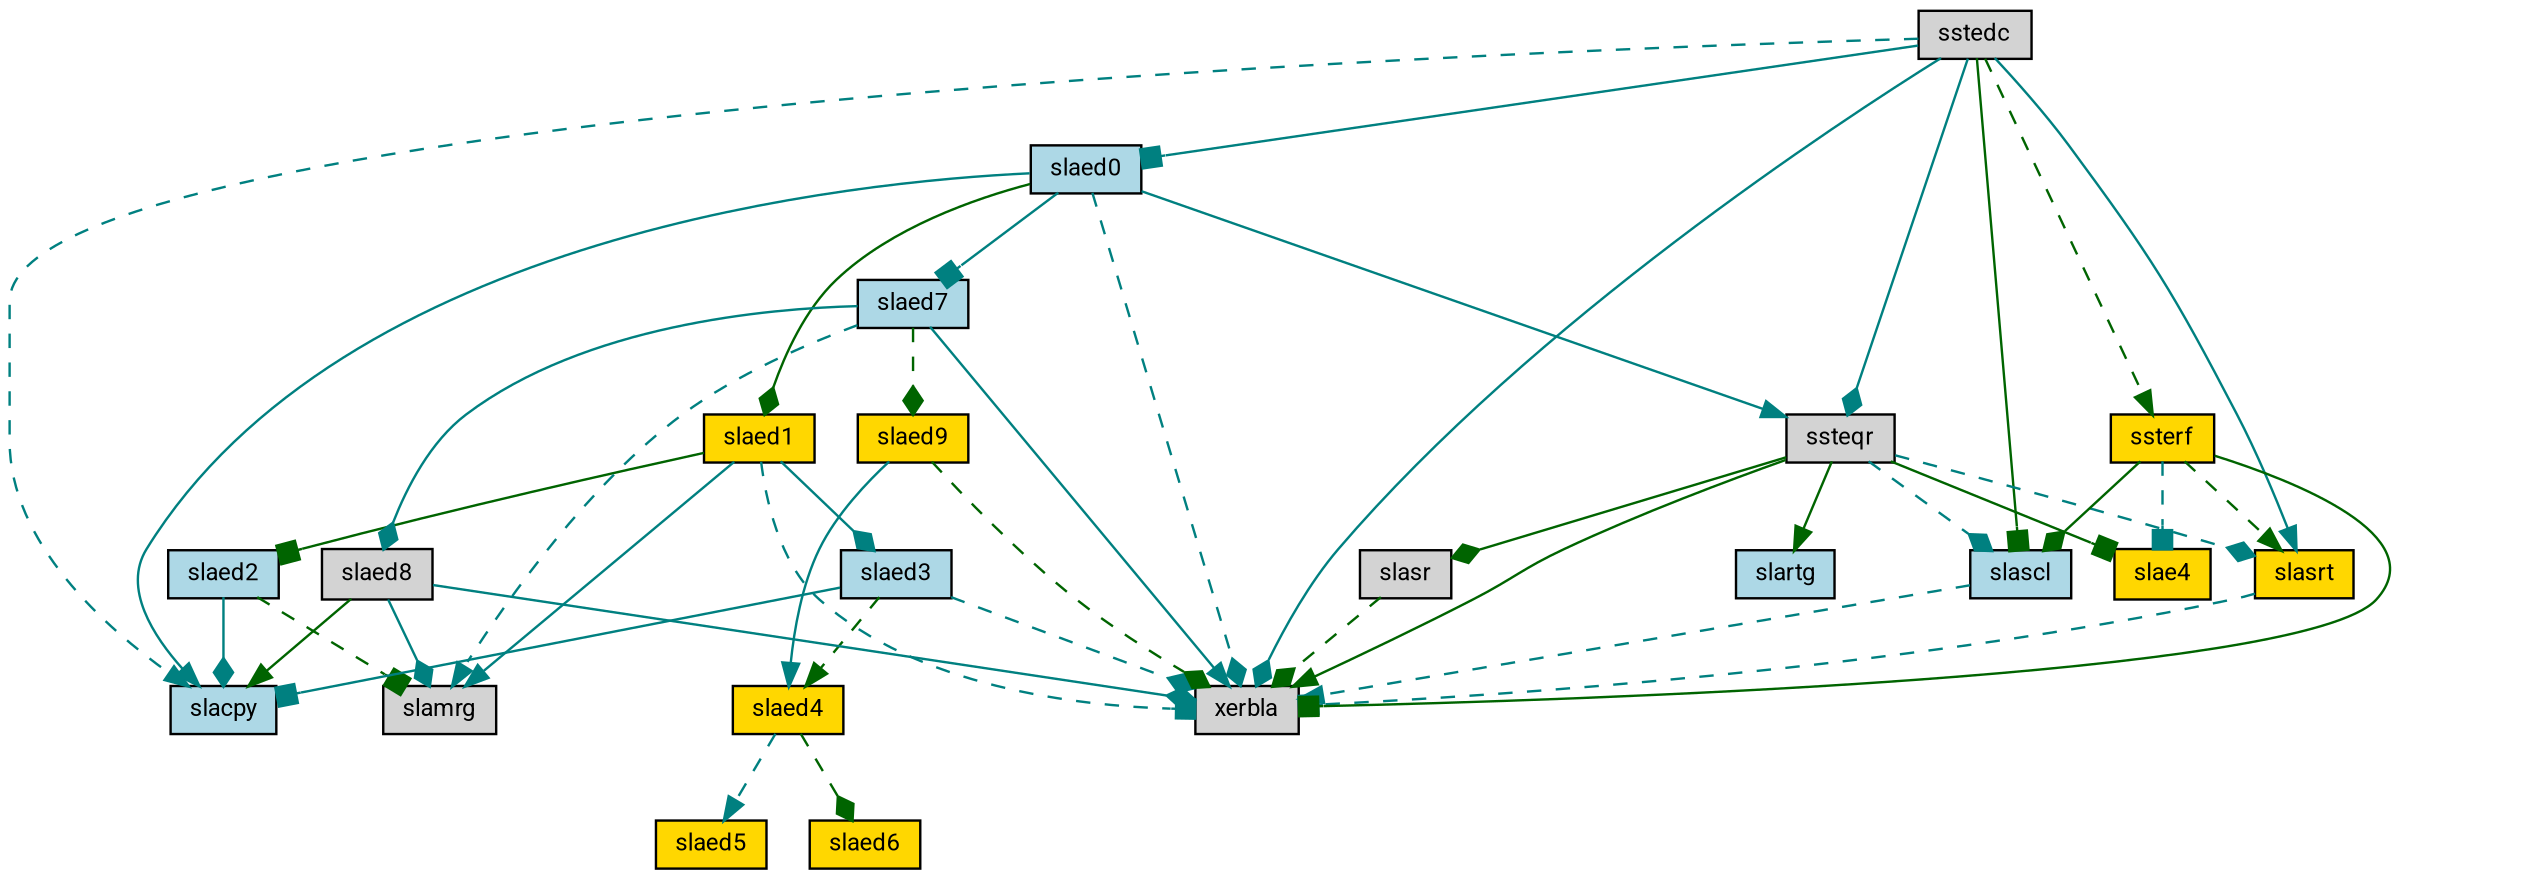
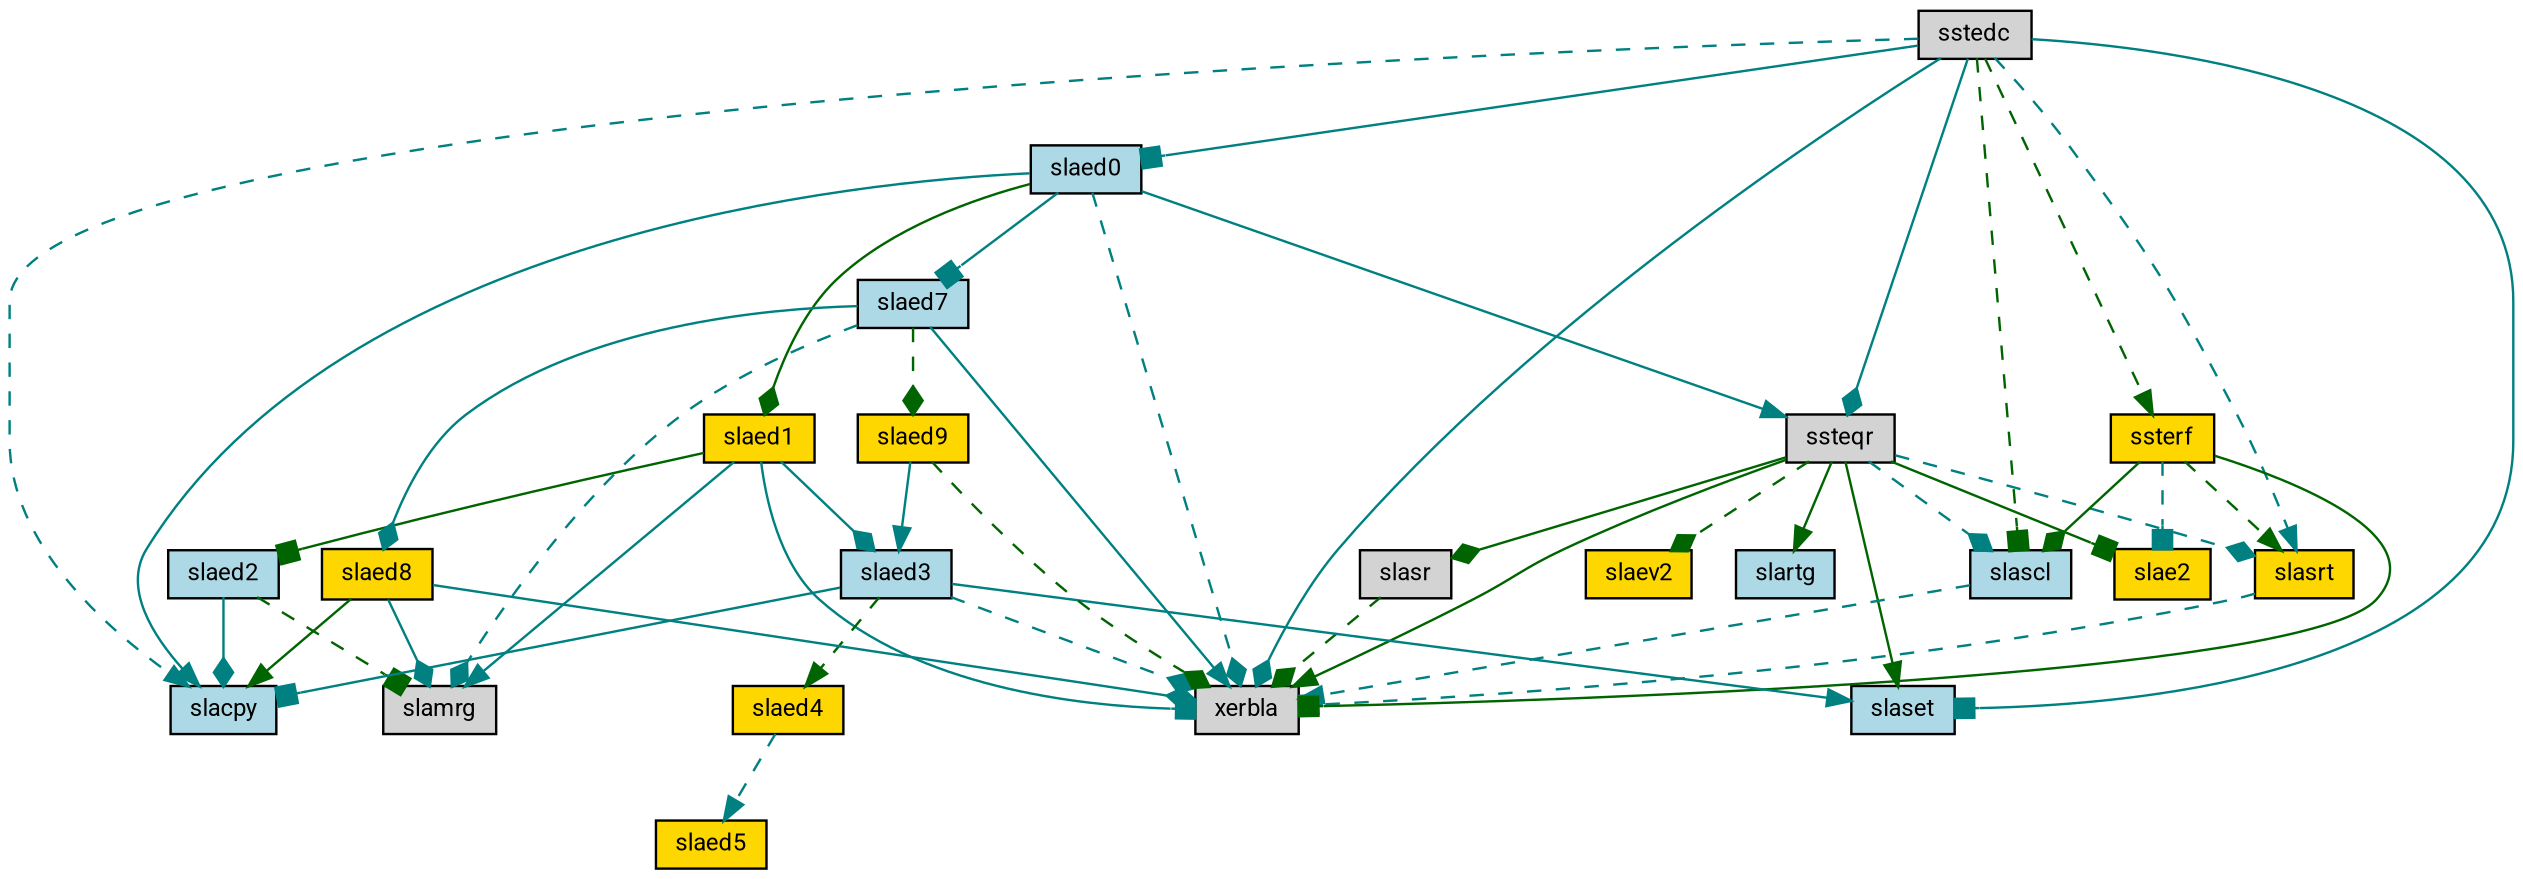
edge "sstedc" -> "slasrt": style solid -> dashed
edge "sstedc" -> "slascl": style solid -> dashed
edge "slaed7" -> "slamrg": arrowhead normal -> diamond
edge "slaed9" -> "slaed4": now "slaed9" -> "slaed3"
node "slaed8": fillcolor lightgrey -> gold
node "slaev2": added
node "slae4": label "slae4" -> "slae2"
edge "slaed1" -> "xerbla": style dashed -> solid
node "slaset": added
node "slaed6": removed
